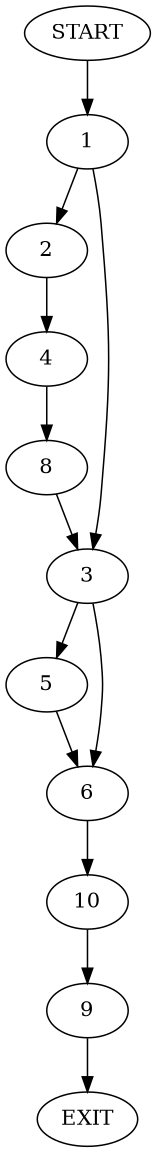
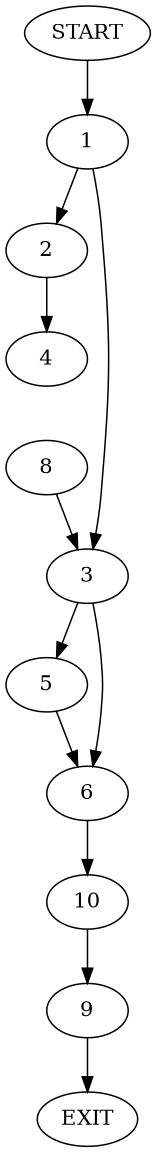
edge "4" -> "8": removed
